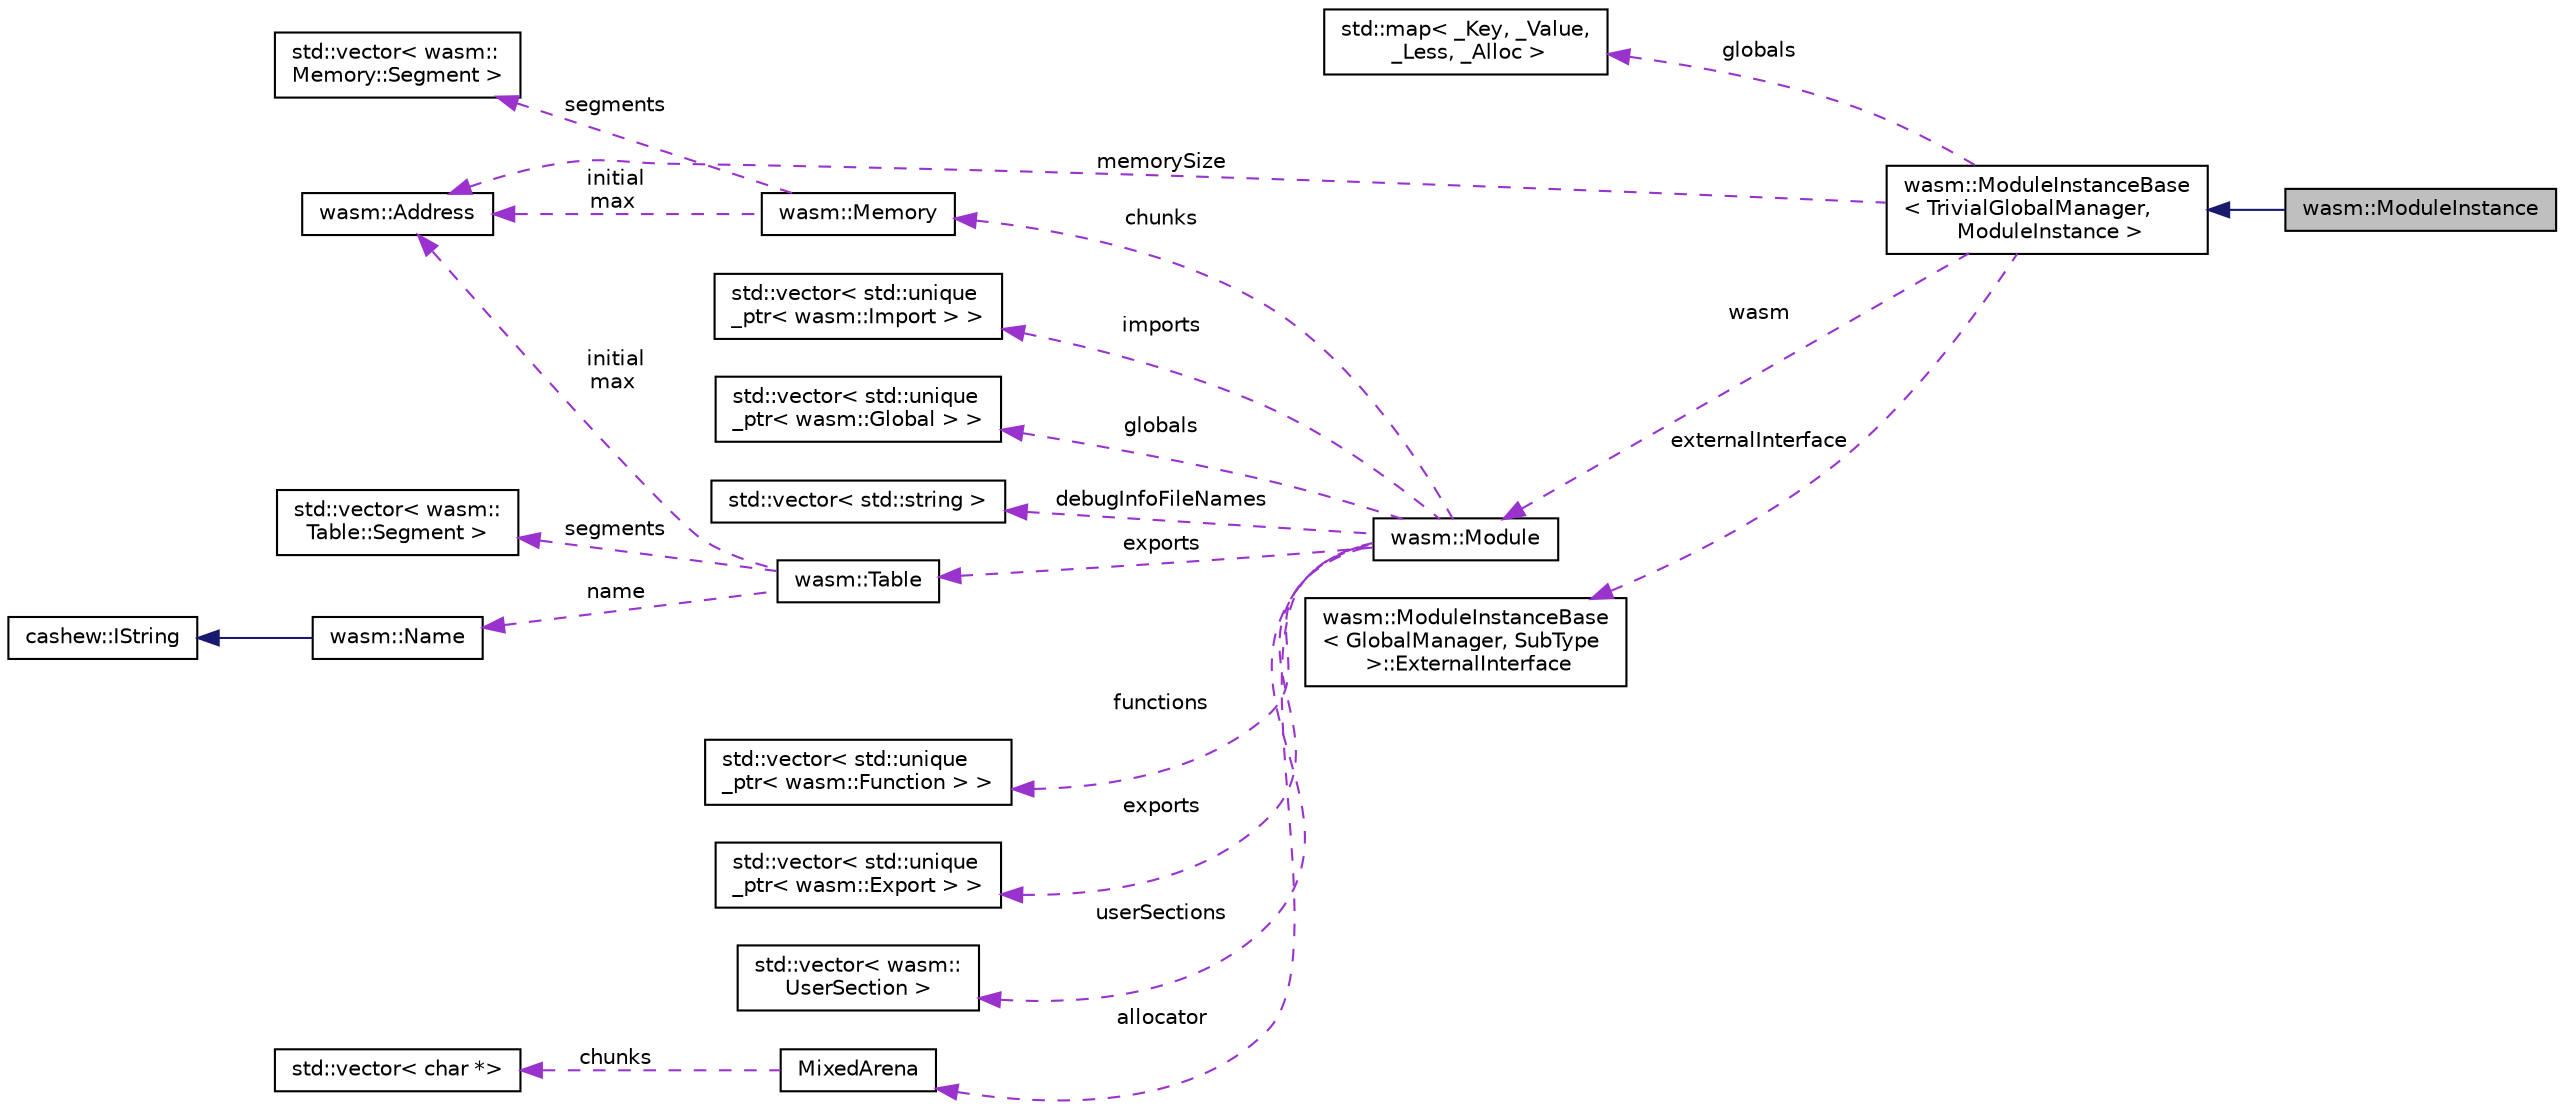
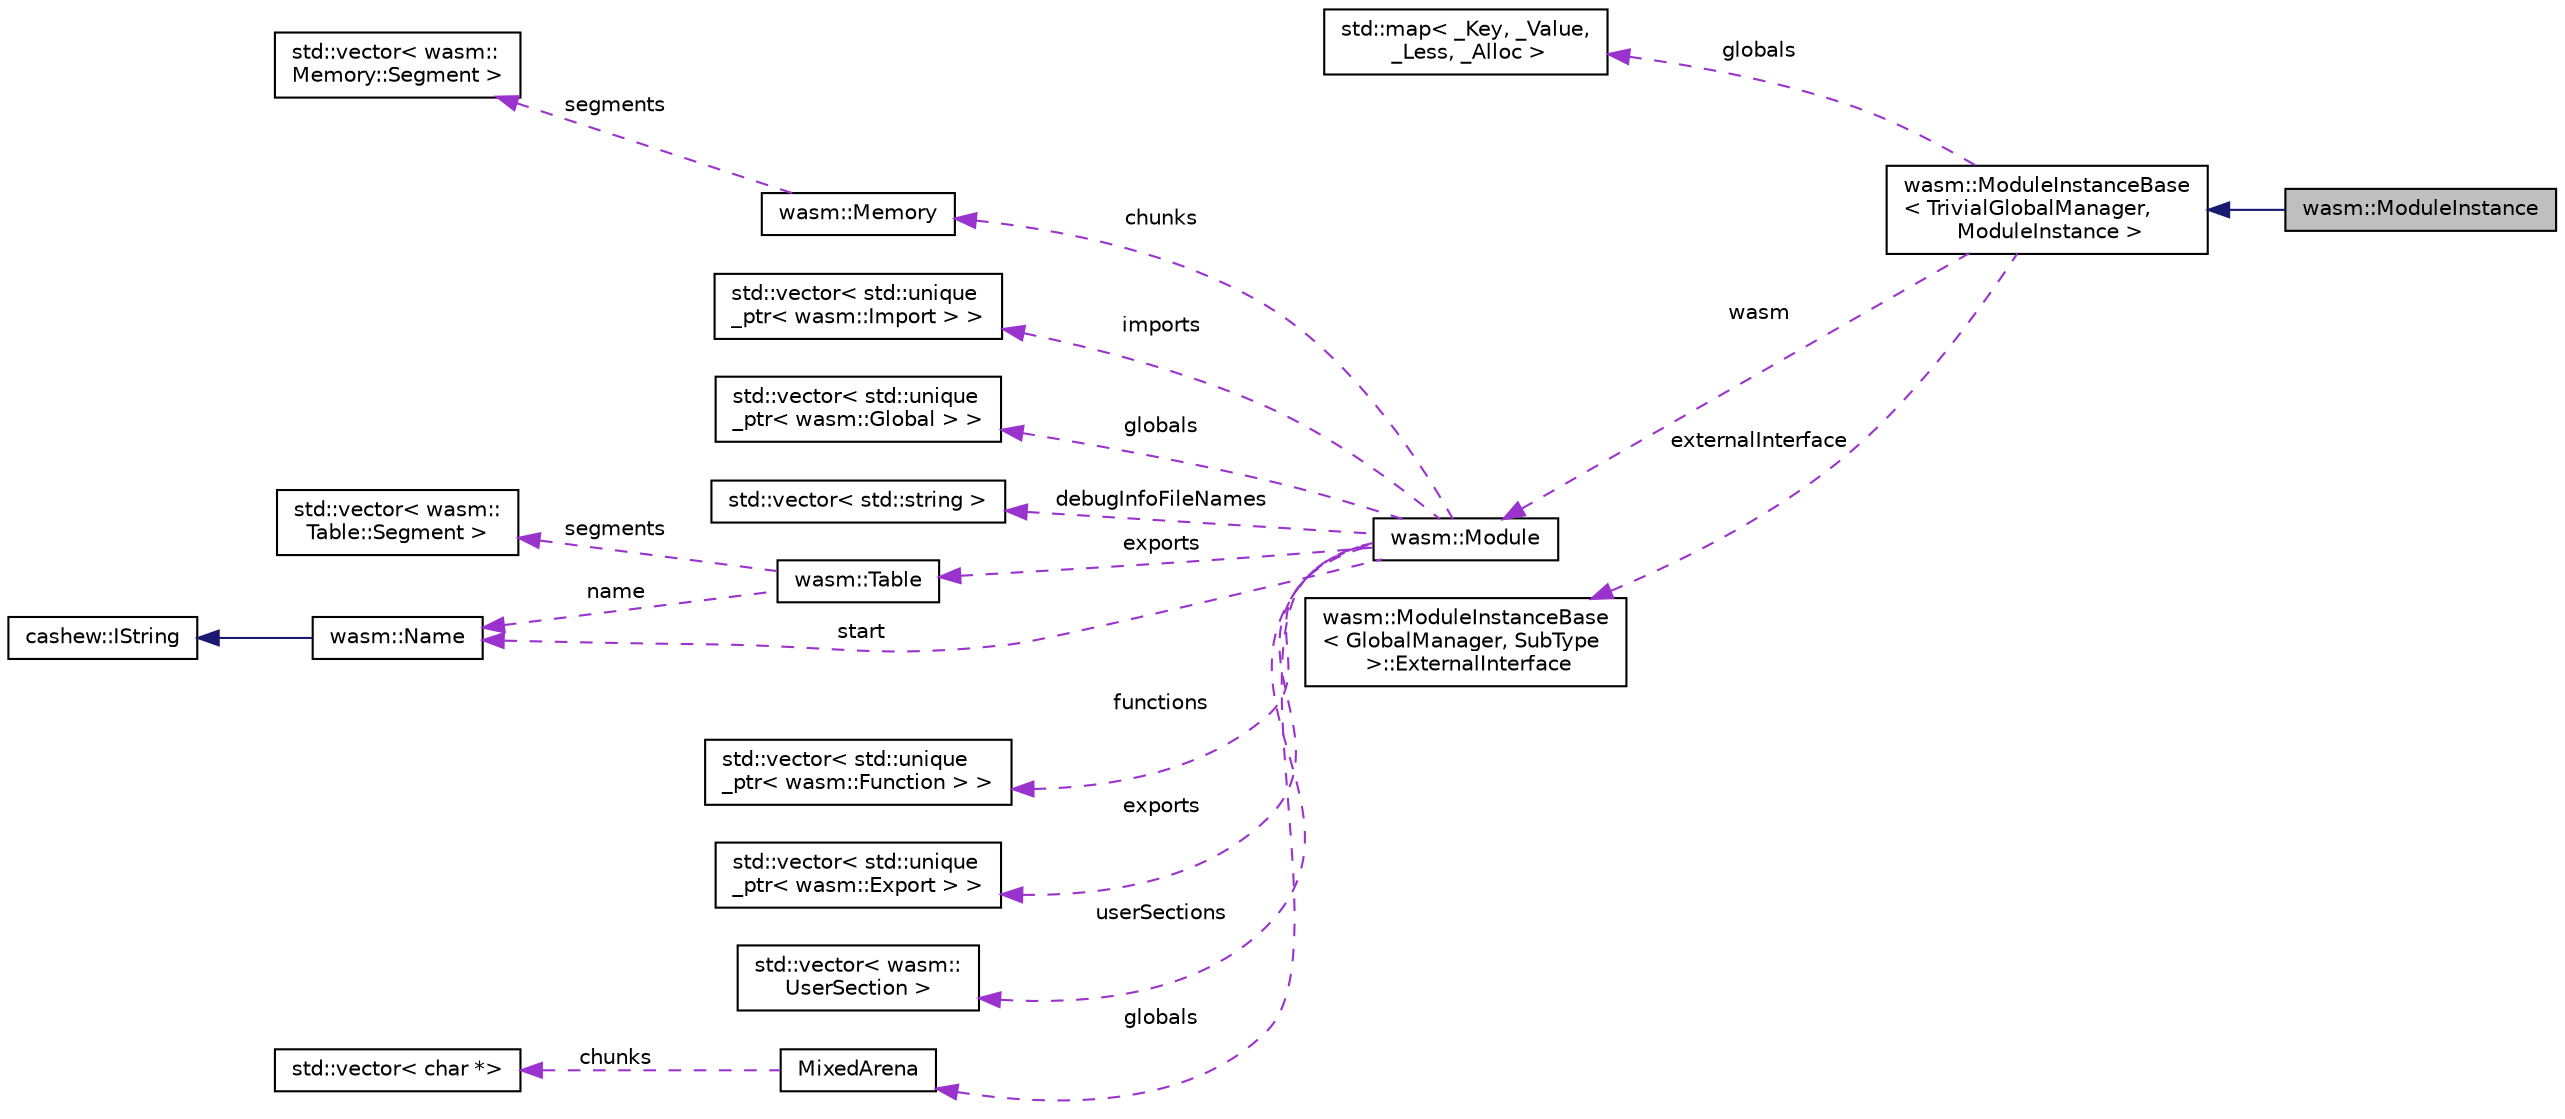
node "wasm::Address": removed
edge "wasm::Module" -> "wasm::Name": added, label "start"
edge "wasm::Module" -> "MixedArena": label " allocator" -> " globals"
